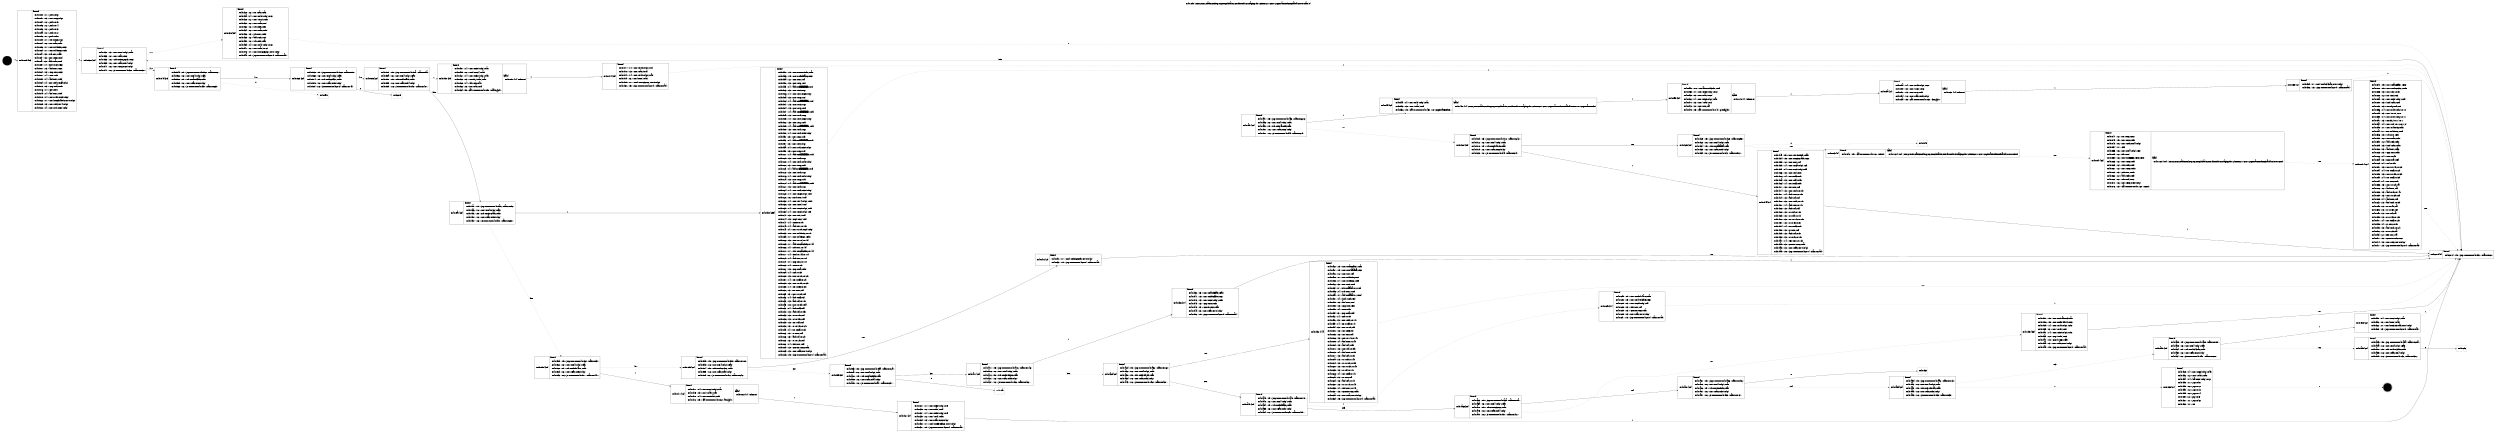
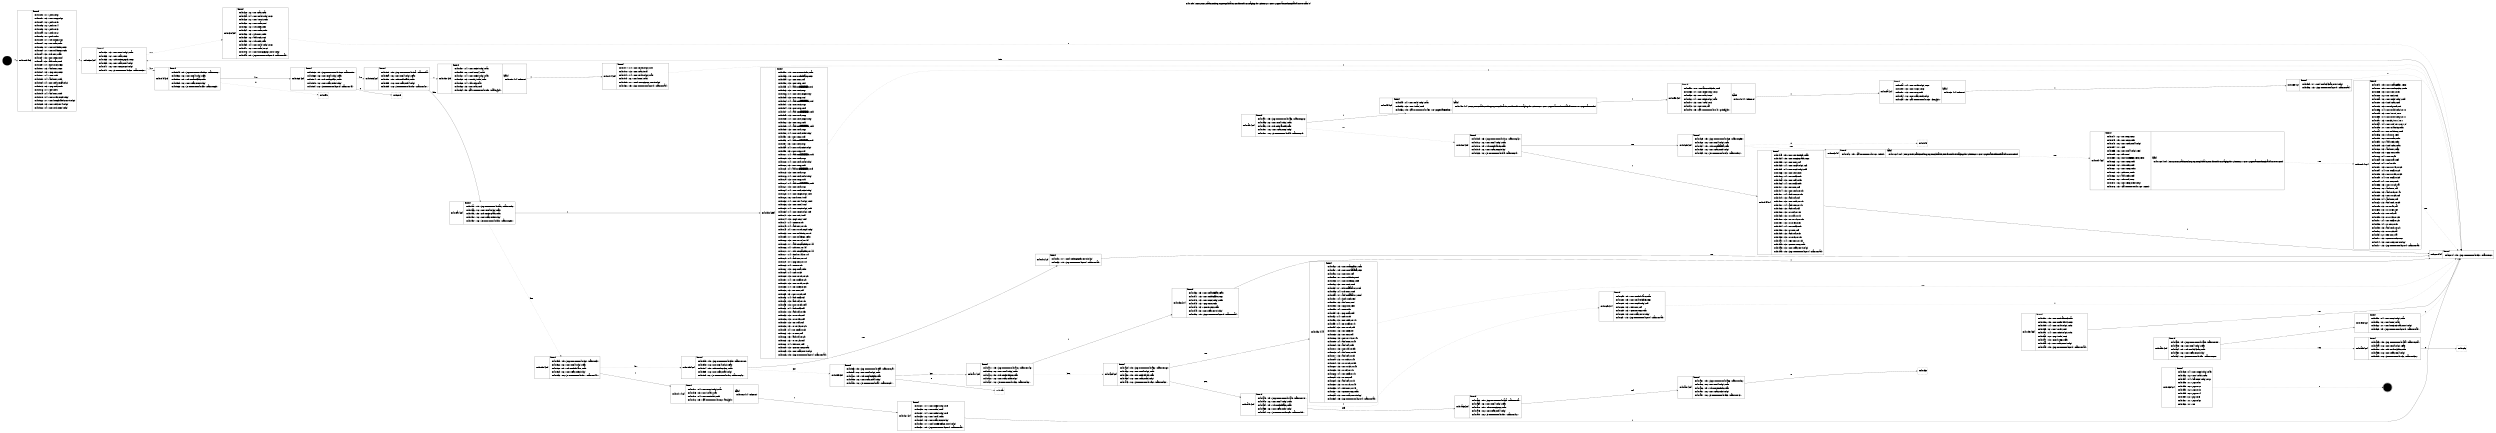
edge "0x401a65 [28]" -> "0x401d91 [33]": removed, label "101"
node "0x401a9d [28]": removed
